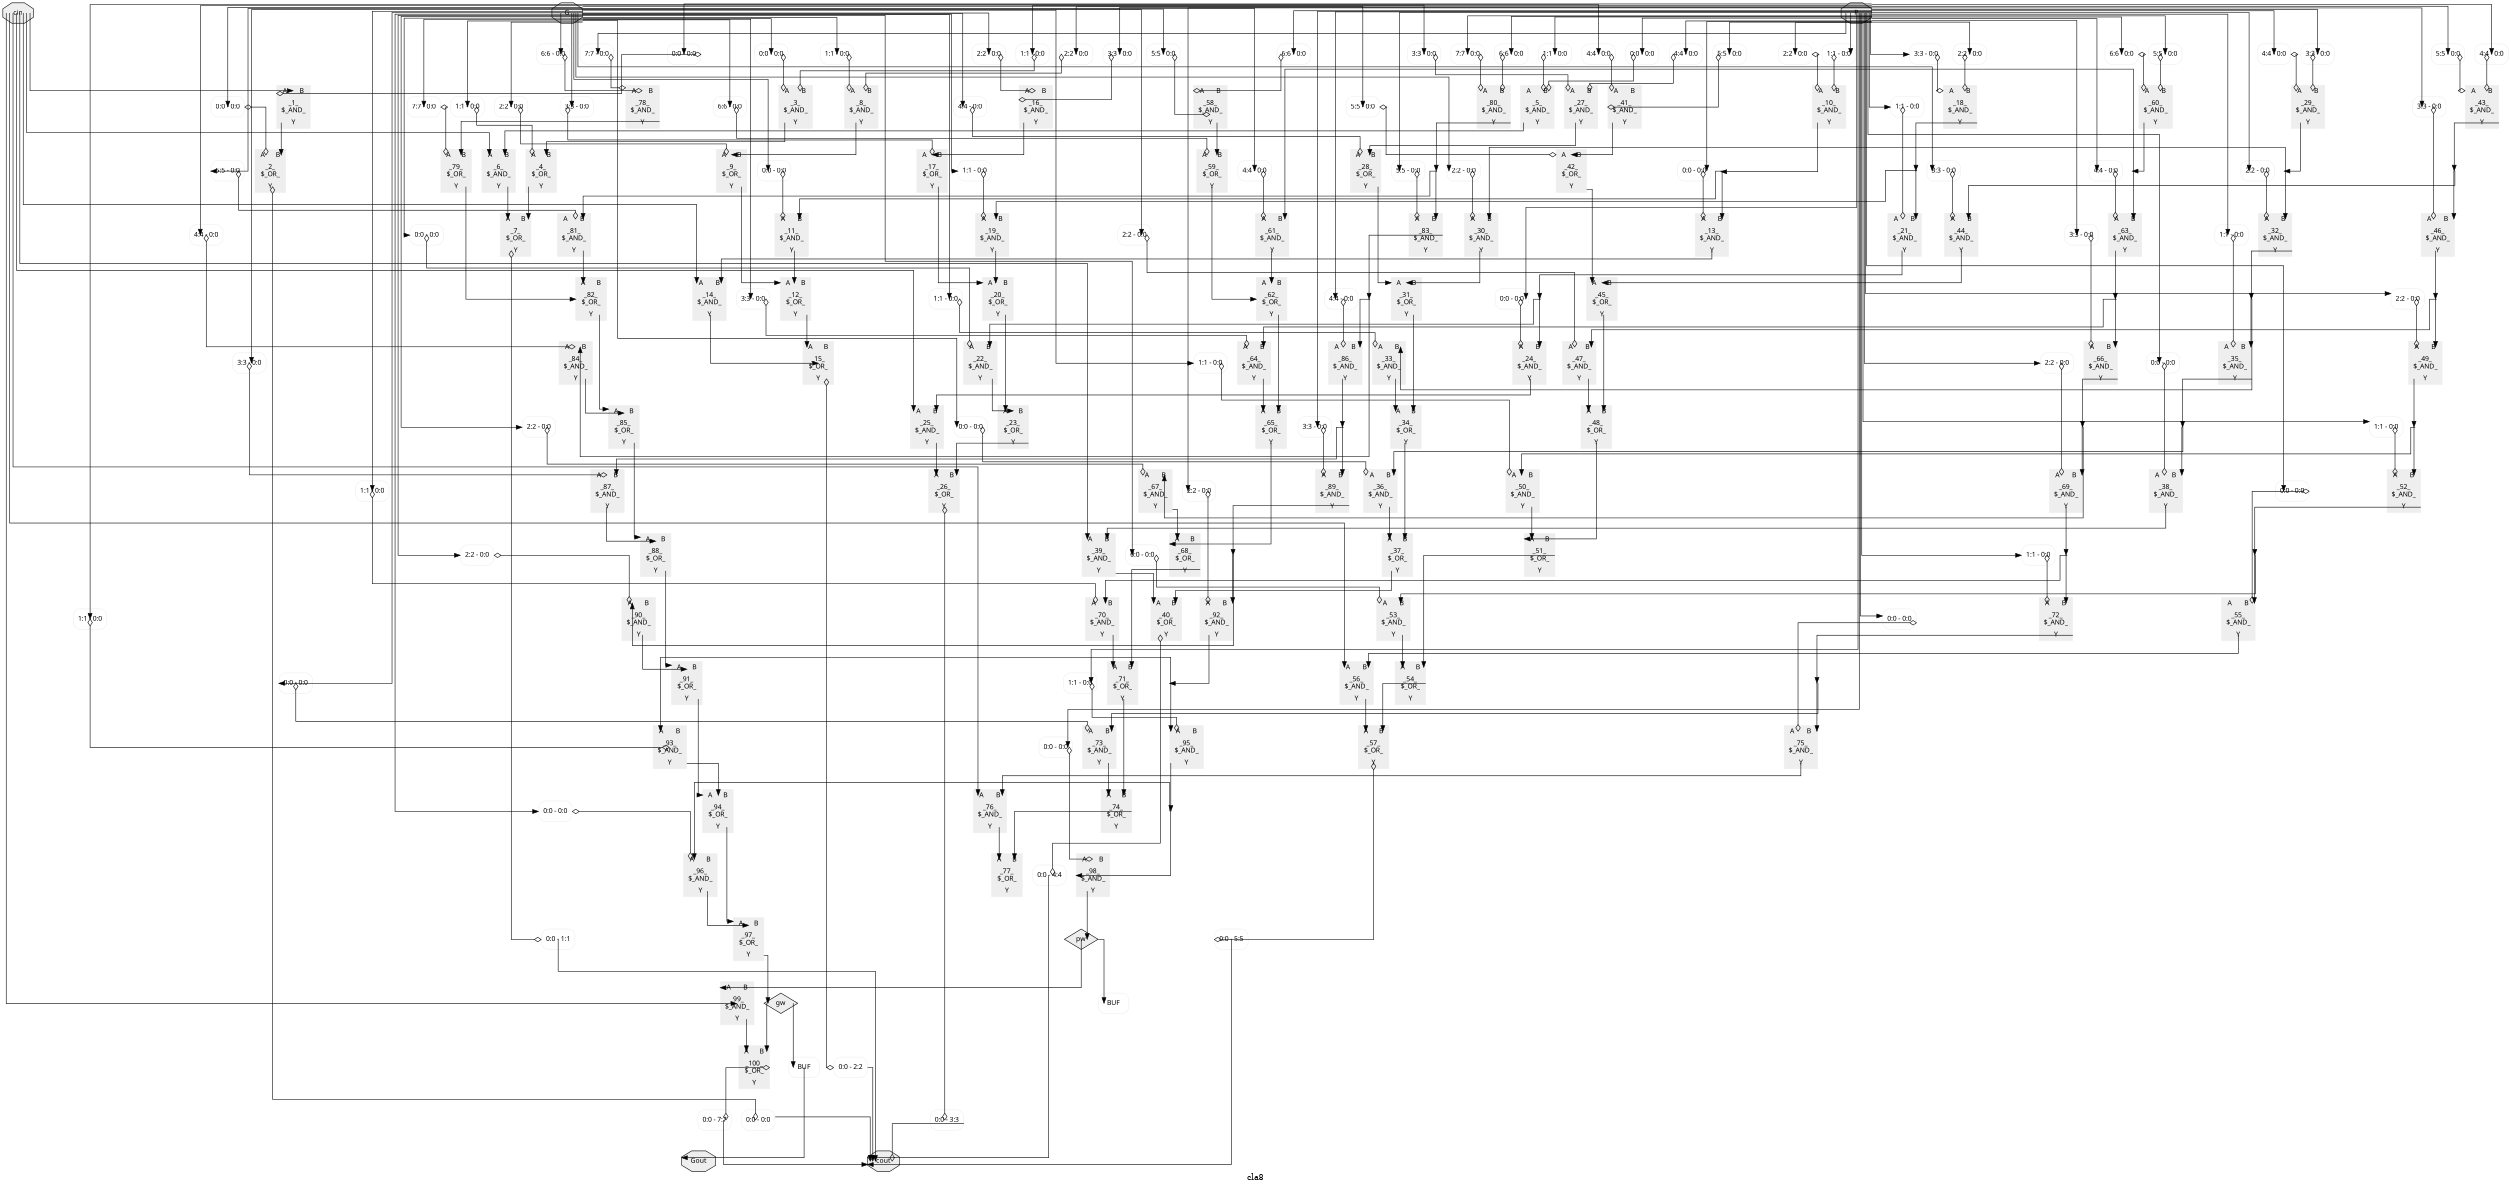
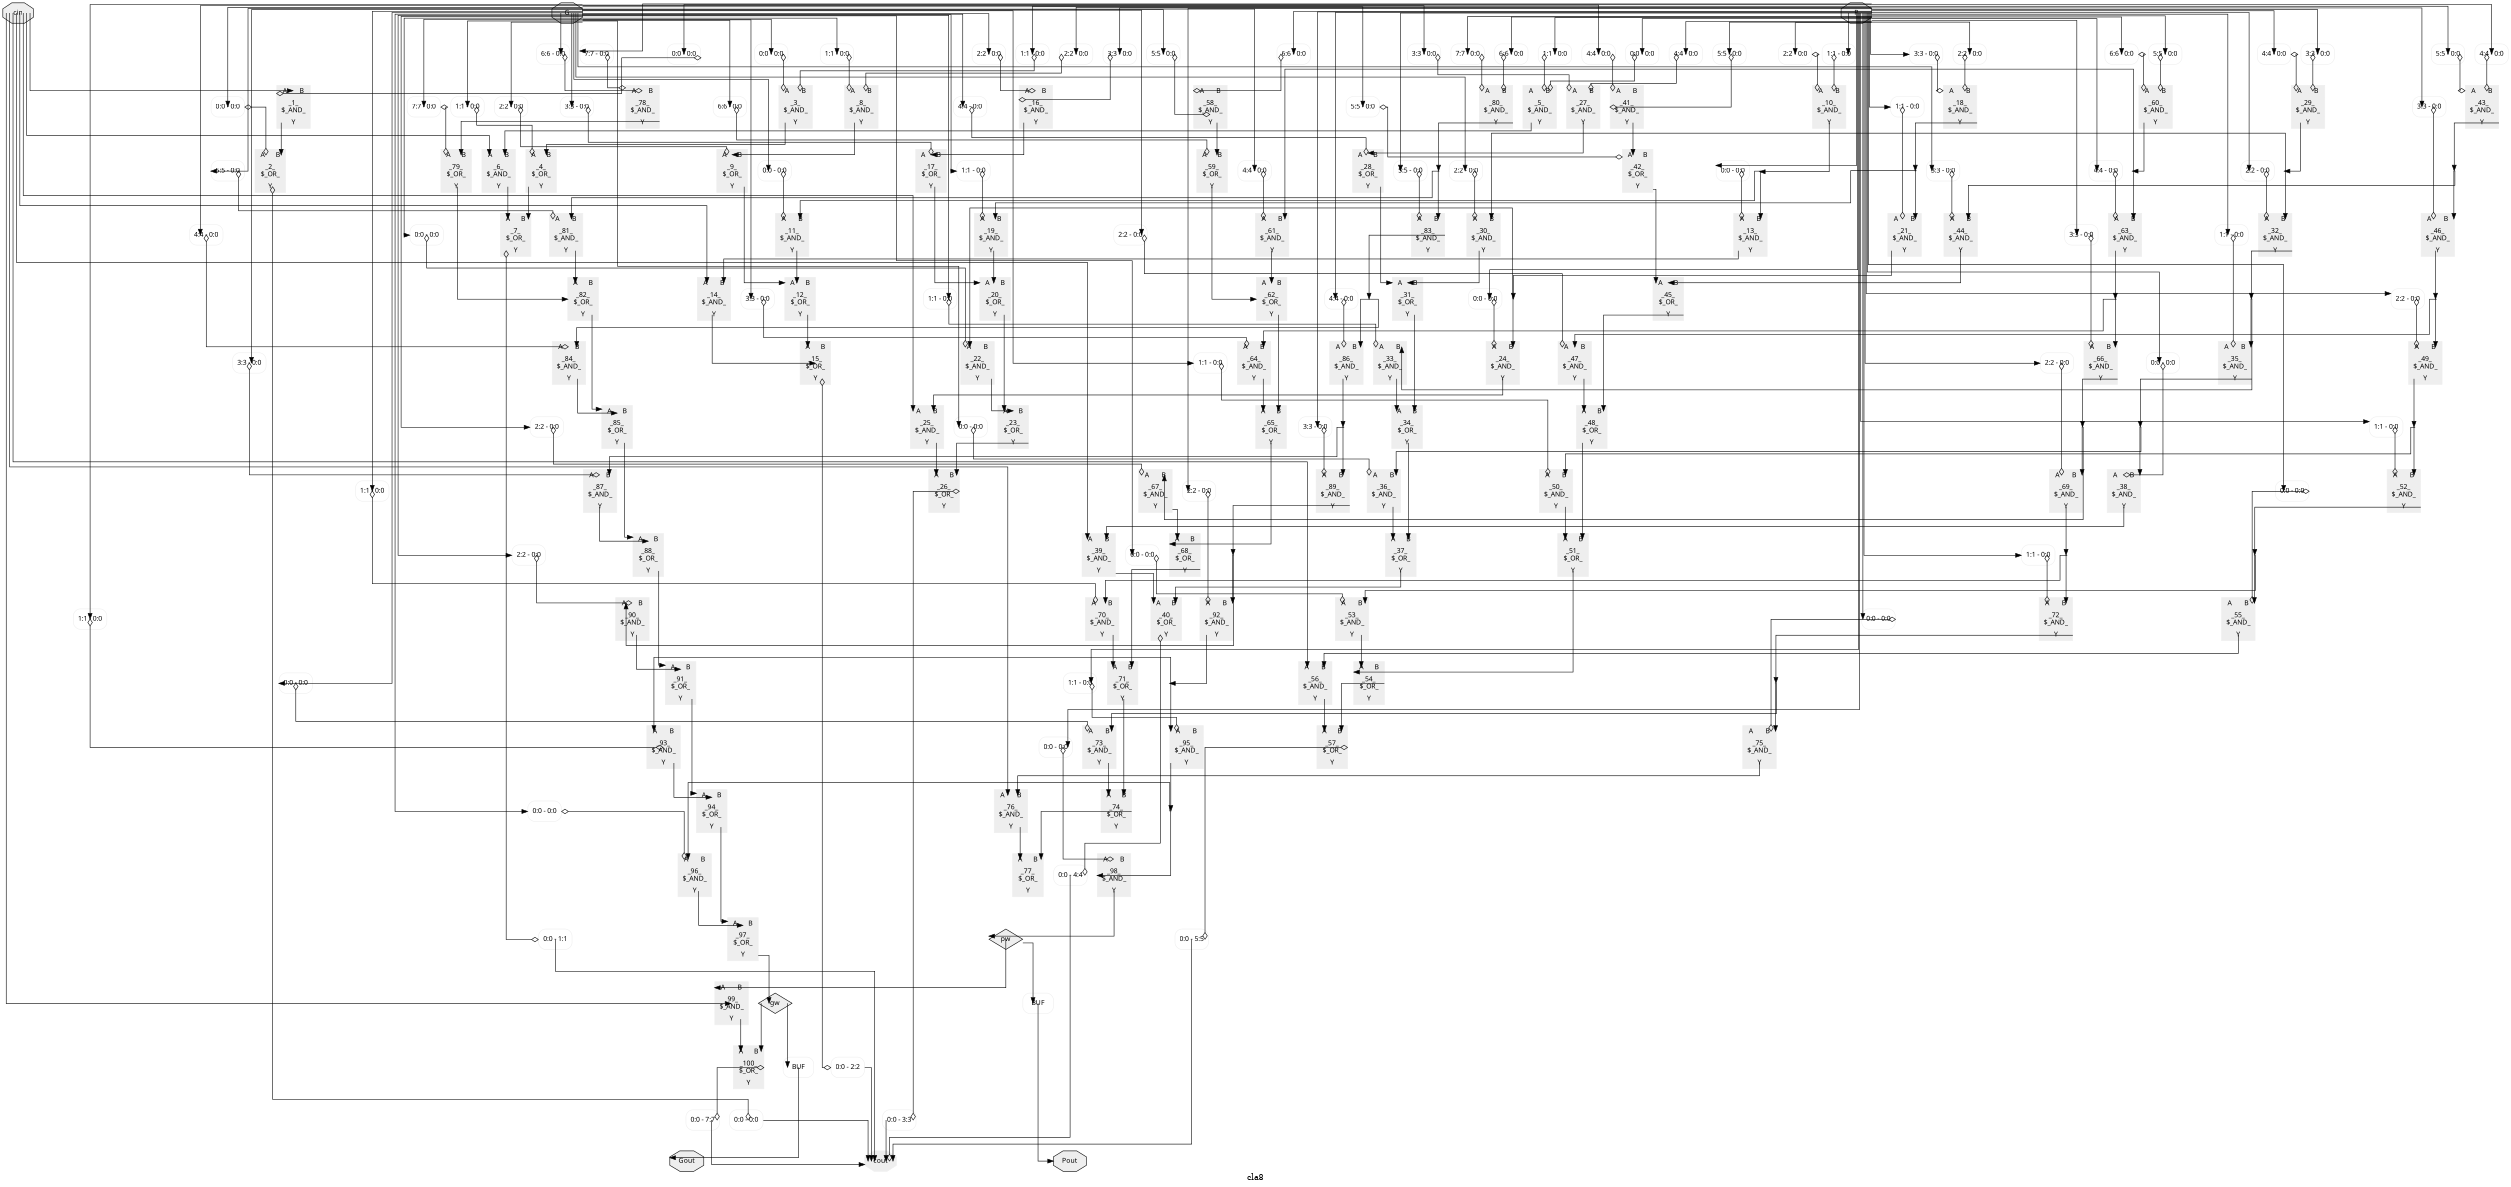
edge "0:0 - 3:3" -> "cout": arrowhead odiamond -> normal
node "cout": color black -> #eeeeee
node "Pout": added
